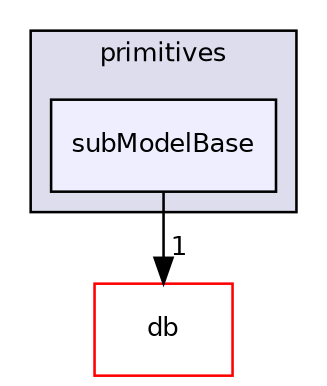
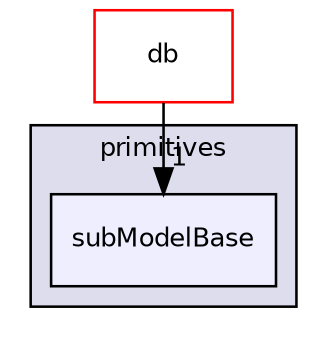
edge "subModelBase" -> "db": reversed
